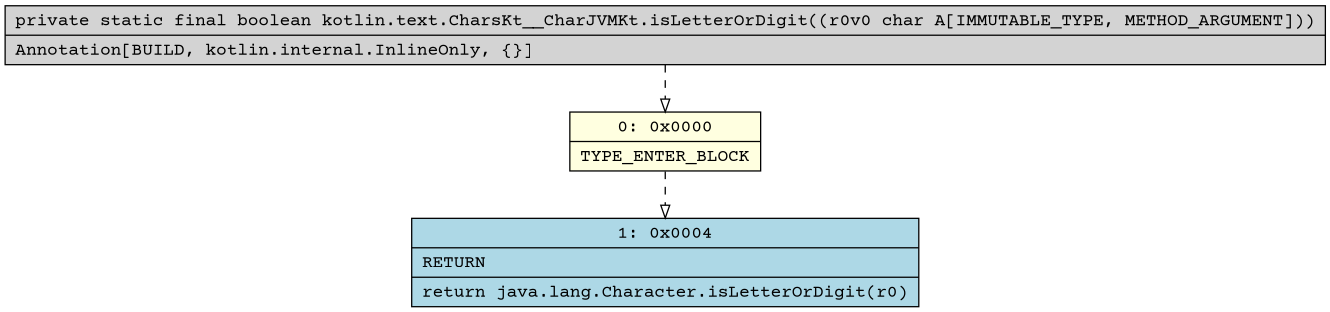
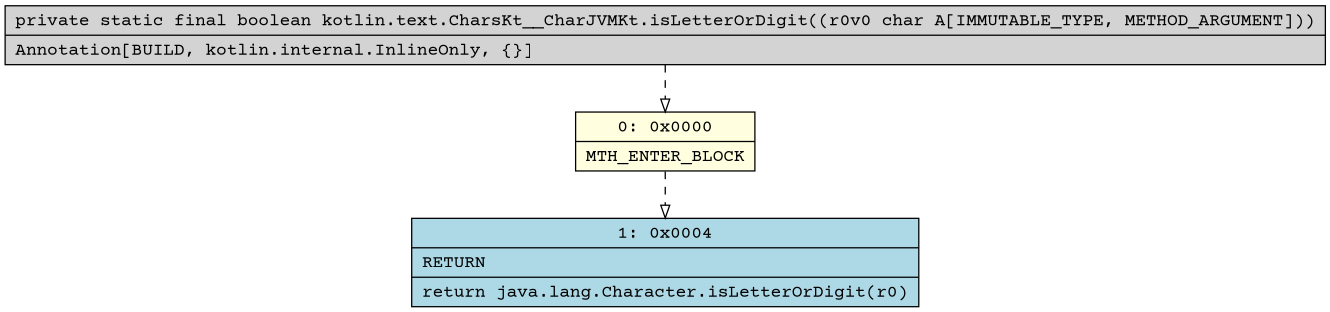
node "0: 0x0000": text "TYPE_ENTER_BLOCK" -> "MTH_ENTER_BLOCK"
